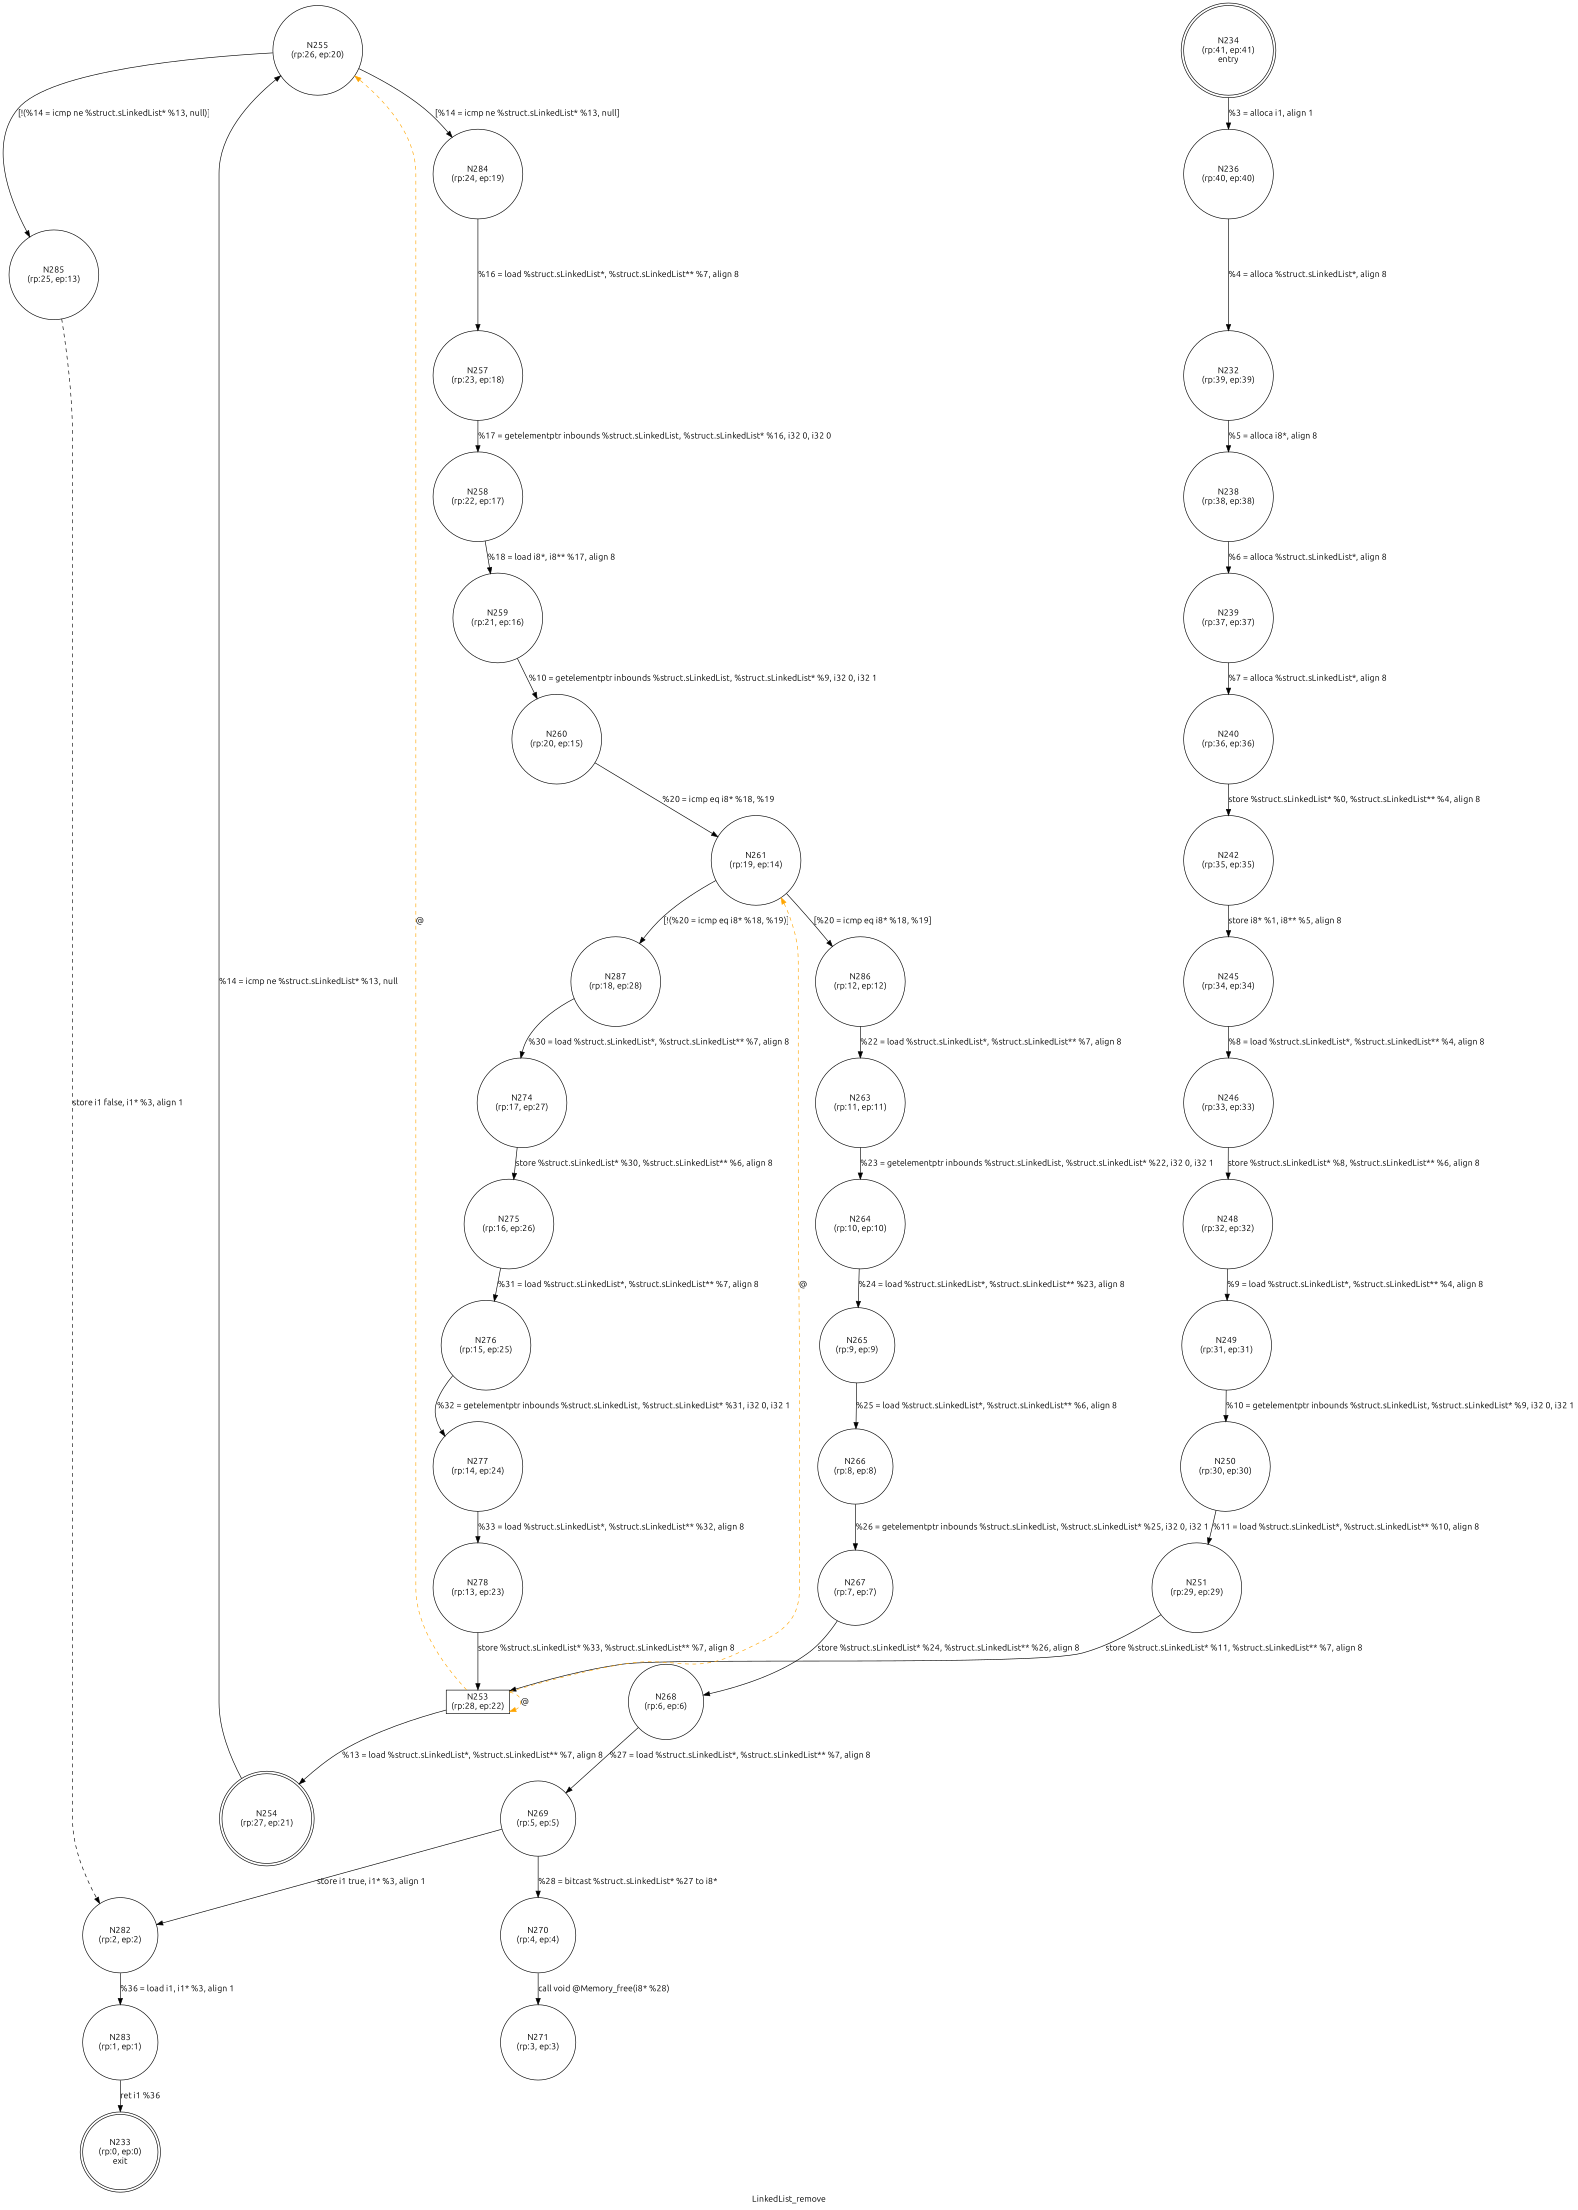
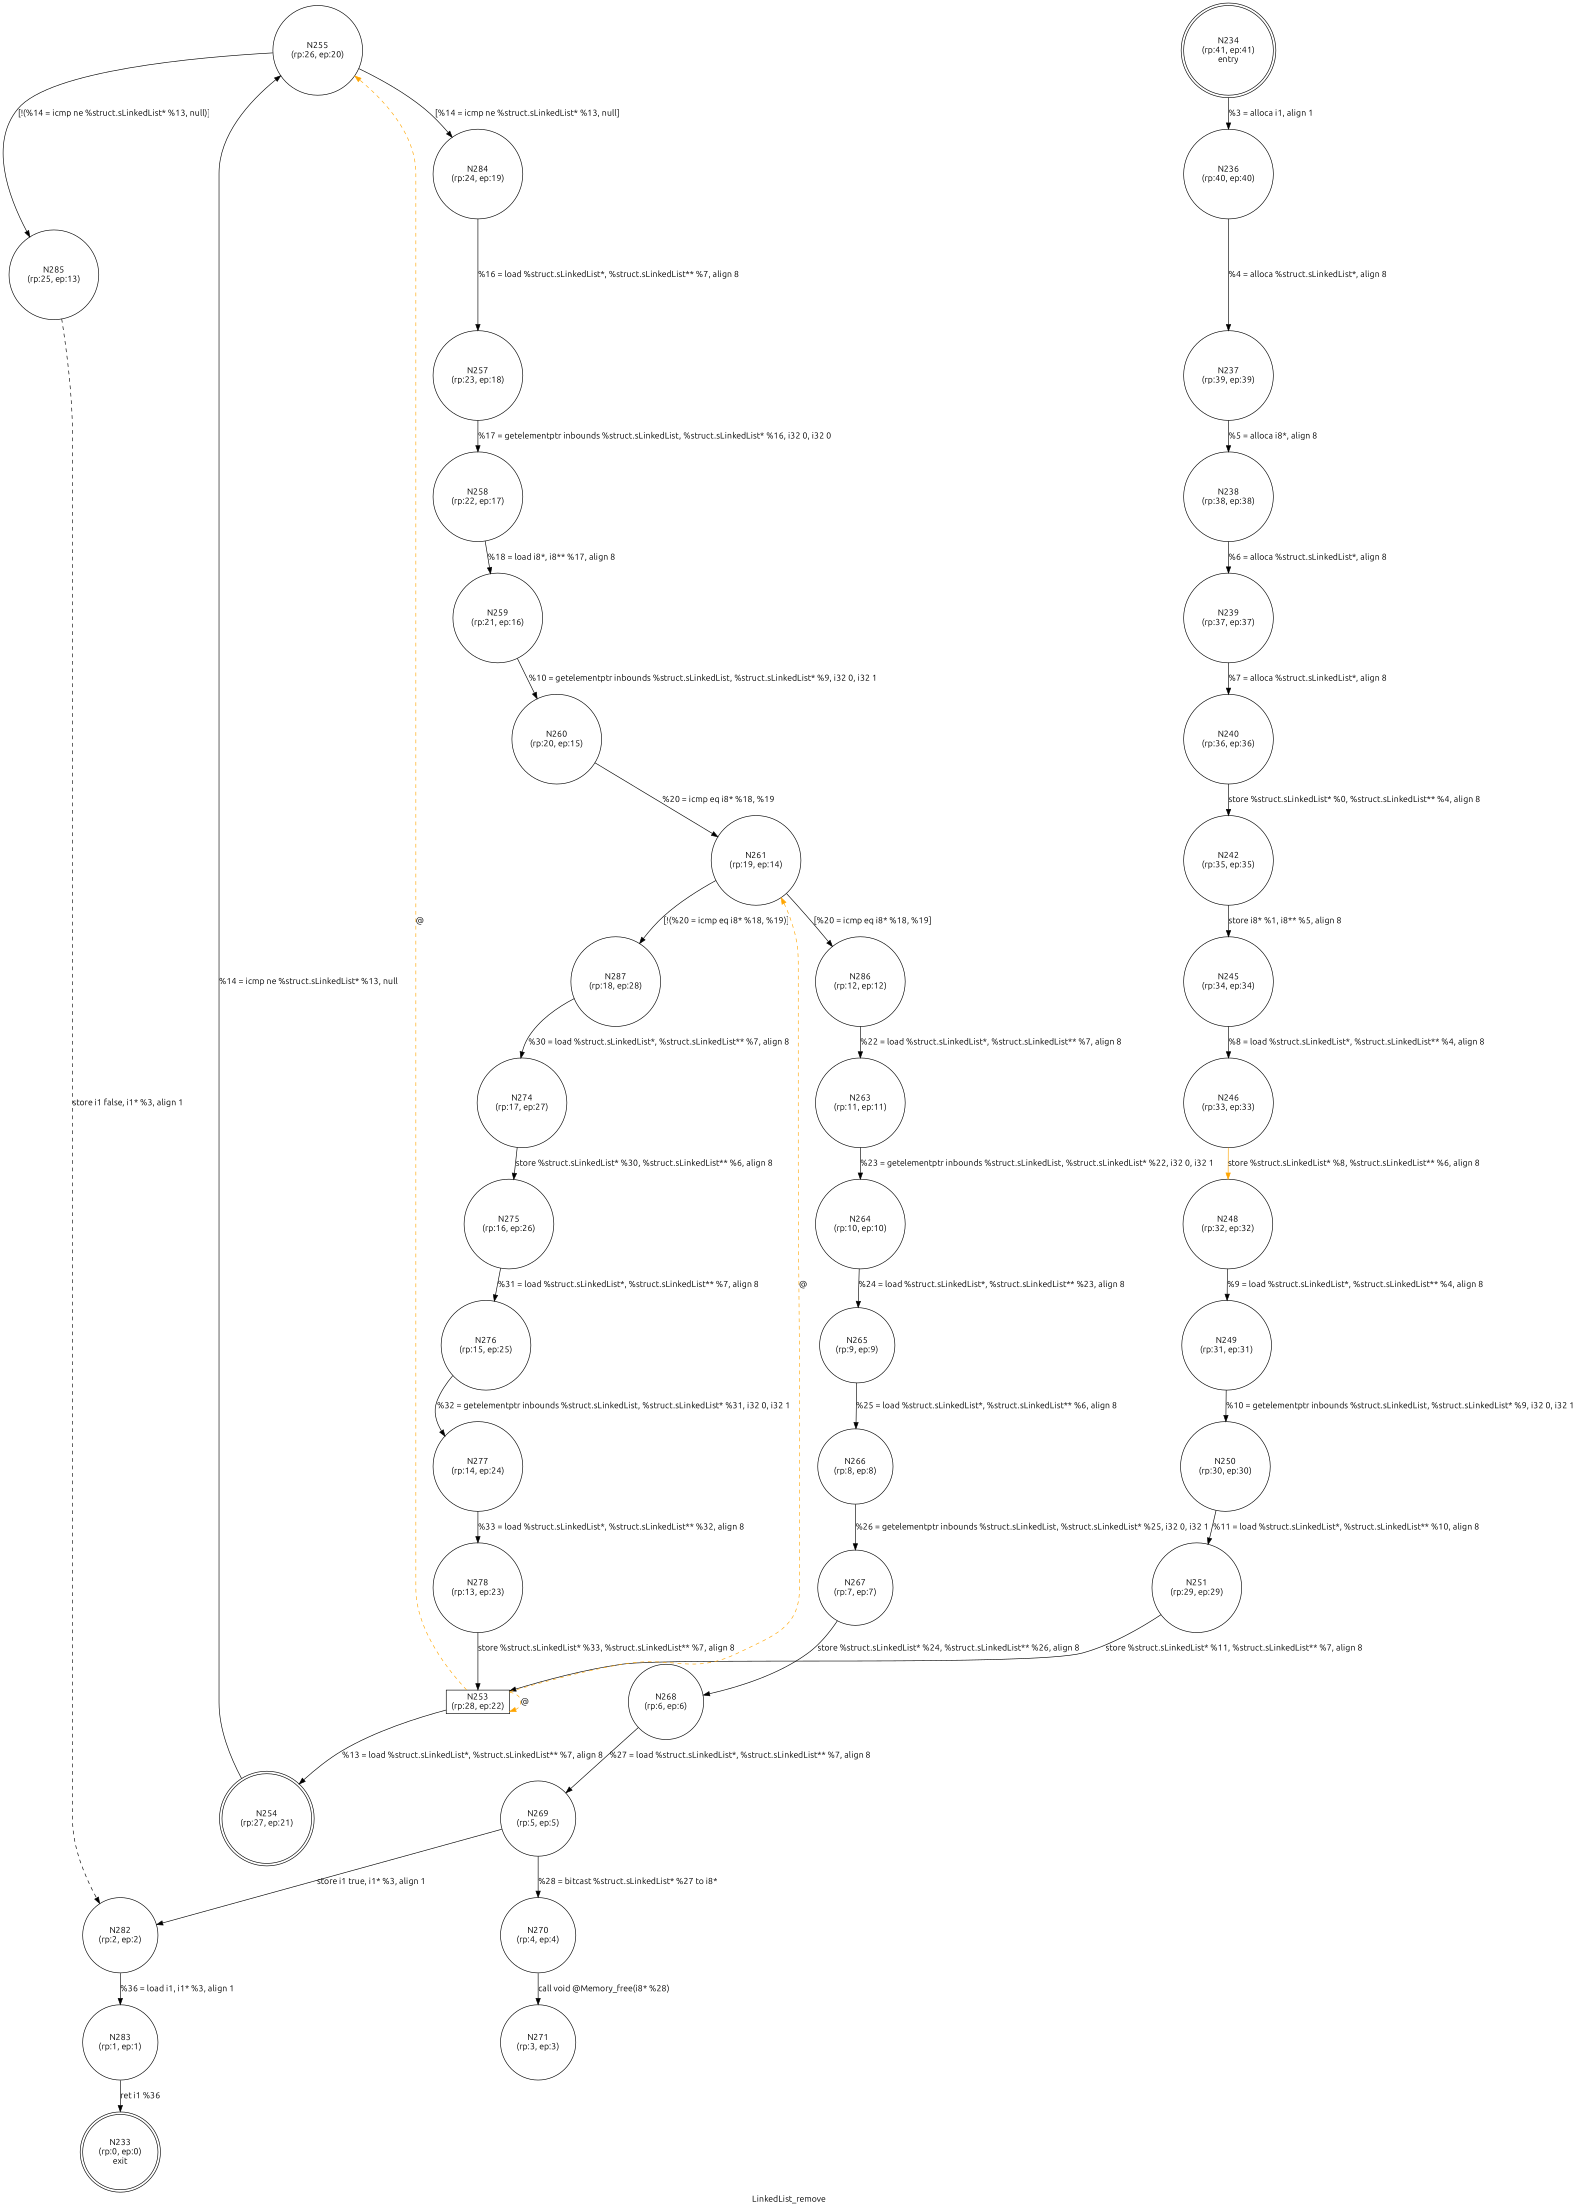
node "N232 (rp:39, ep:39)": label "N232 (rp:39, ep:39)" -> "N237 (rp:39, ep:39)"
edge "N246 (rp:33, ep:33)" -> "N248 (rp:32, ep:32)": color black -> orange
